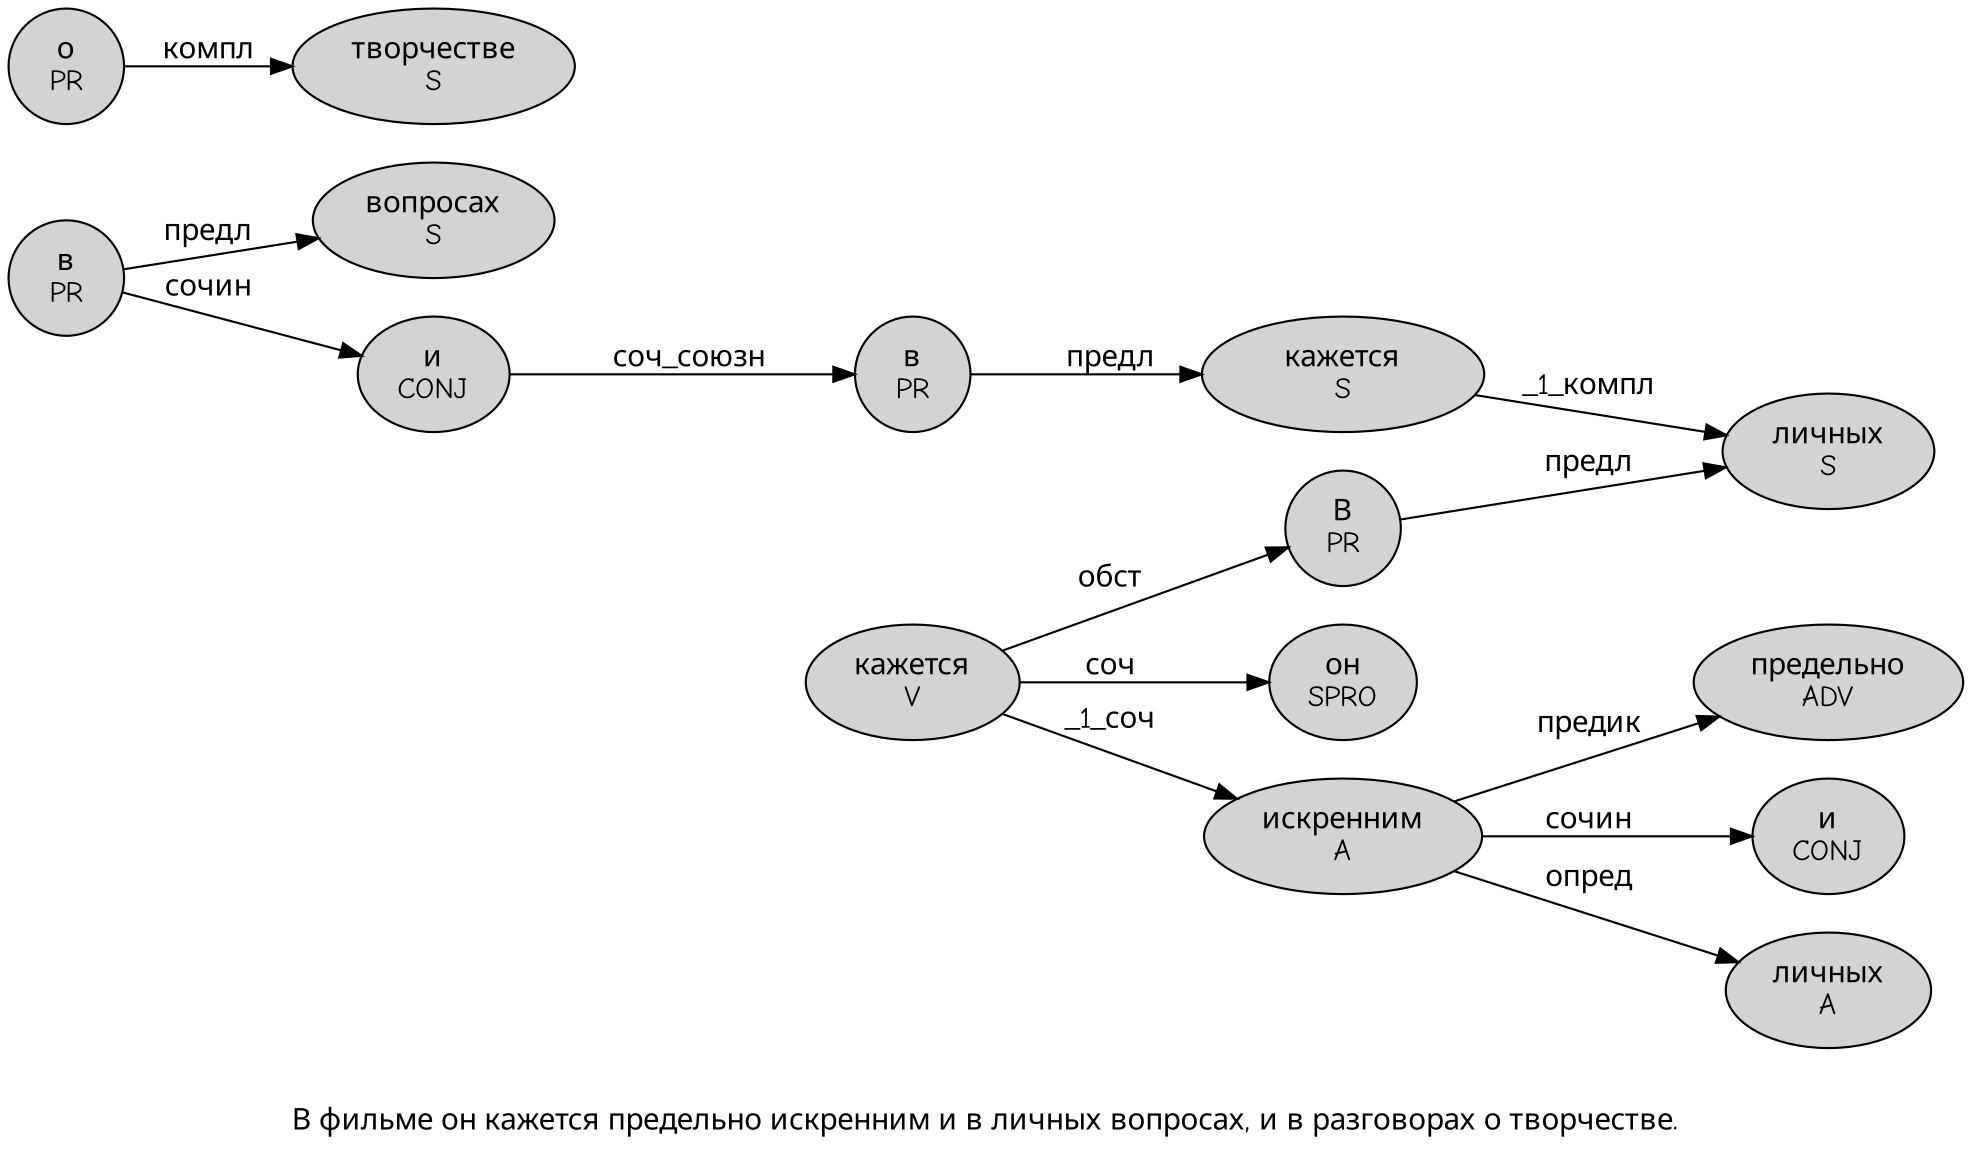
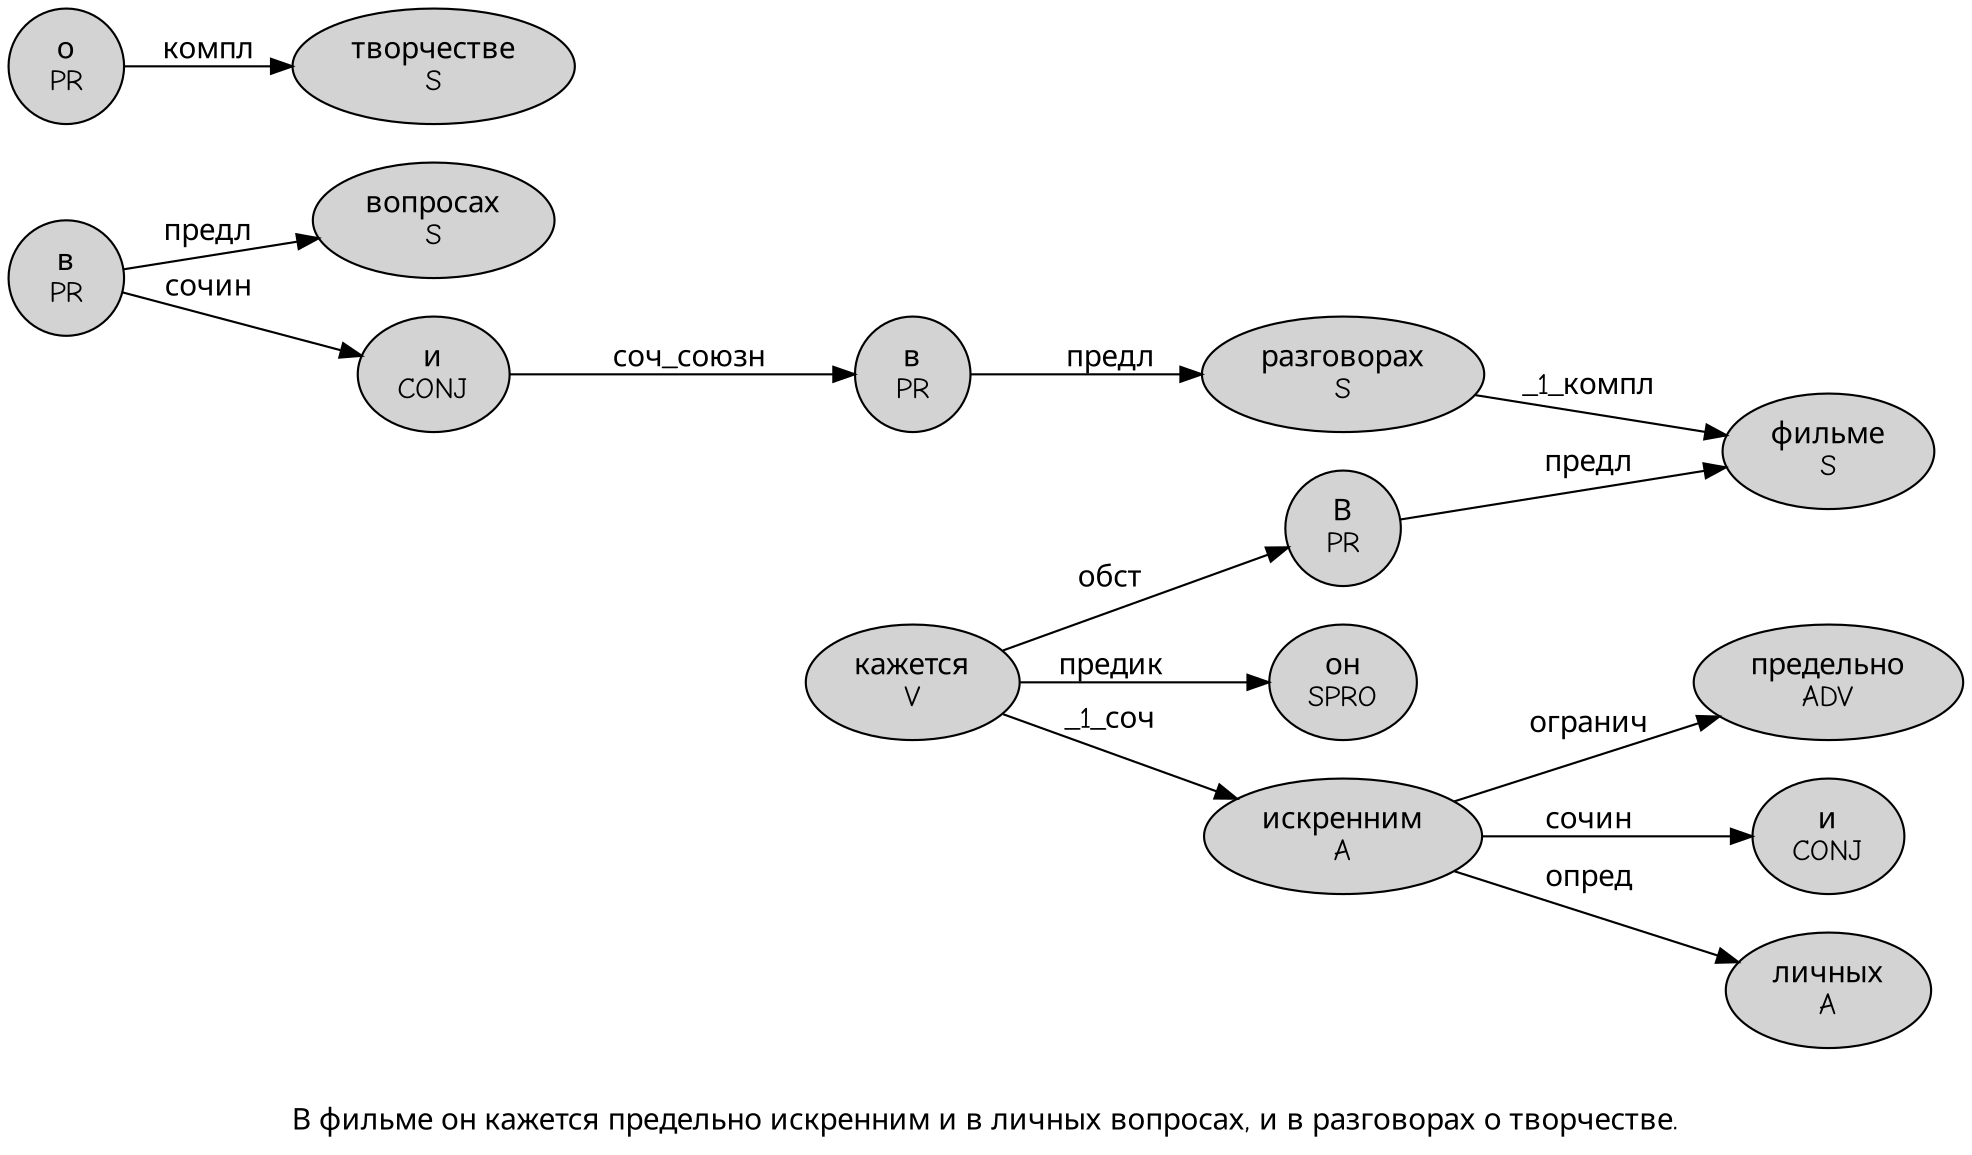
node "кажется S": label "кажется S" -> "разговорах S"
node "личных S": label "личных S" -> "фильме S"
edge "кажется V" -> "он SPRO": label "соч" -> "предик"
edge "искренним A" -> "предельно ADV": label "предик" -> "огранич"
